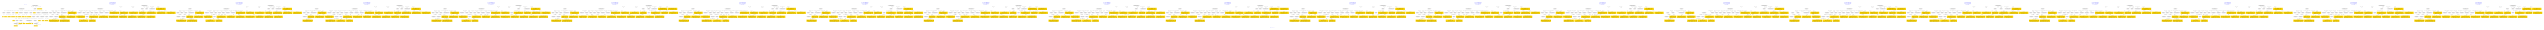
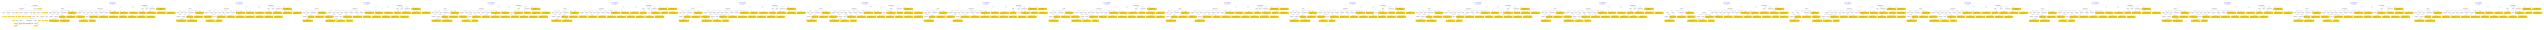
node "Collector_Information_typeURI": fillcolor lightgray -> gold
